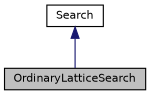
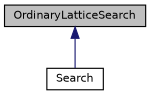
edge "OrdinaryLatticeSearch" -> "Search": reversed
